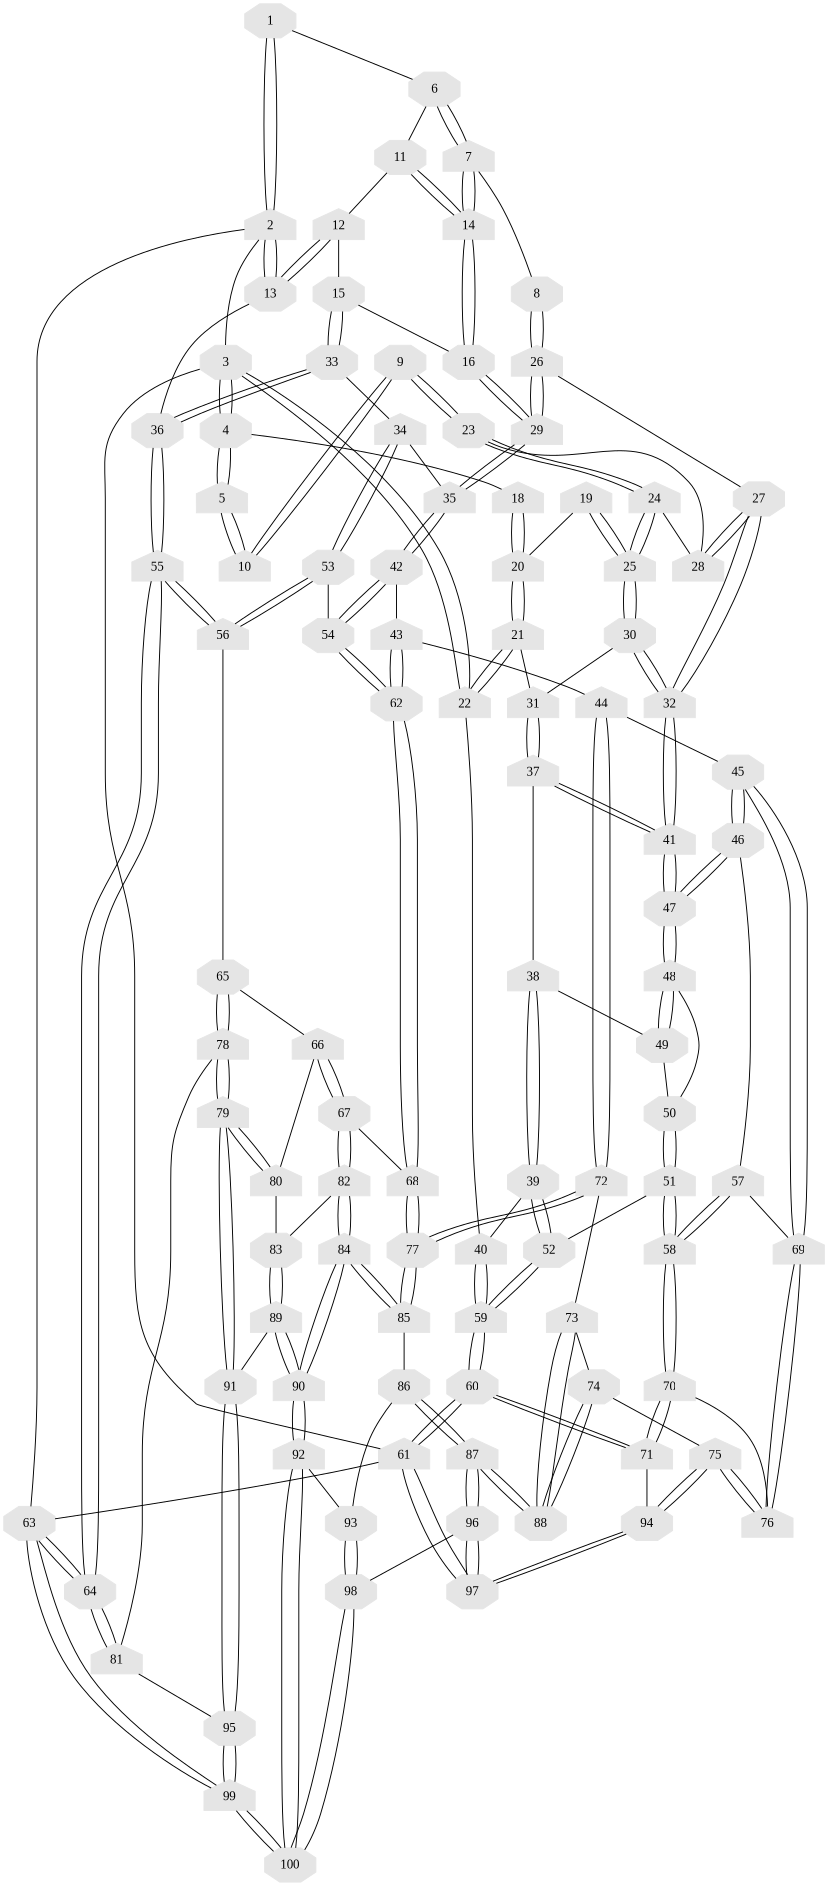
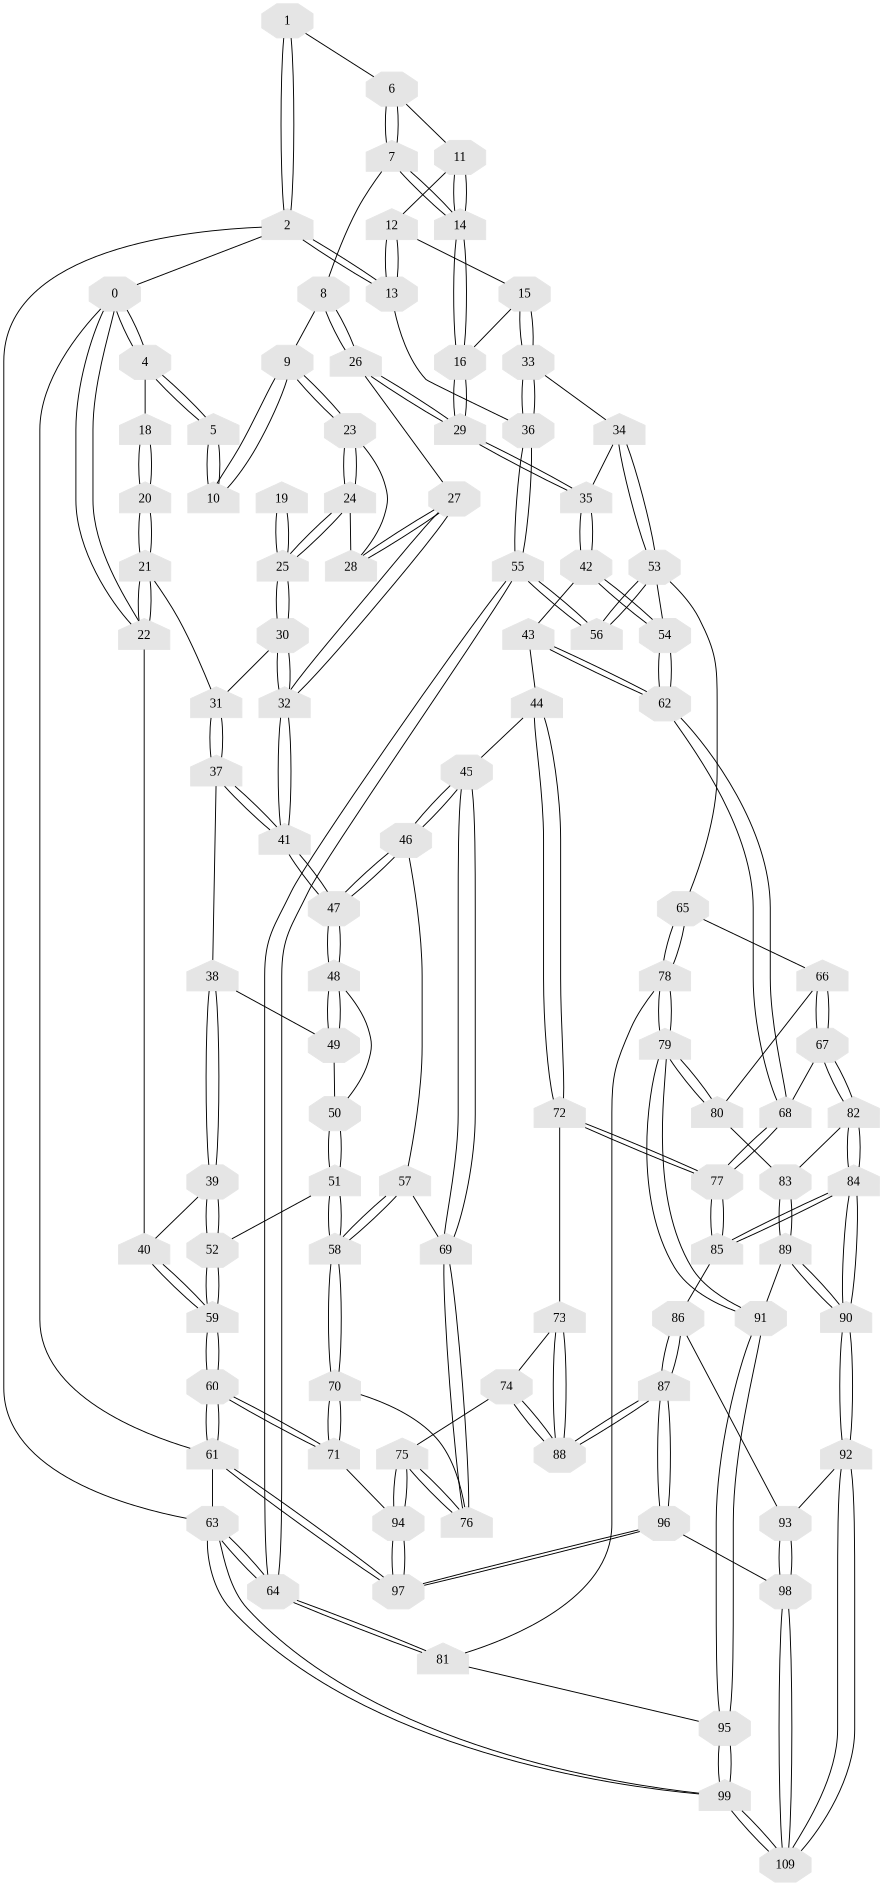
edge "8" -- "9": added
node "3": label "3" -> "0"
edge "19" -- "20": removed
edge "56" -- "65": now "53" -- "65"
node "100": label "100" -> "109"
